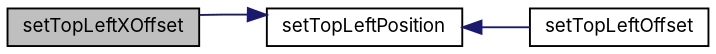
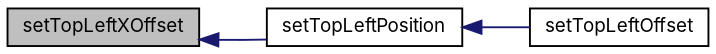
edge "setTopLeftXOffset" -> "setTopLeftPosition": reversed
